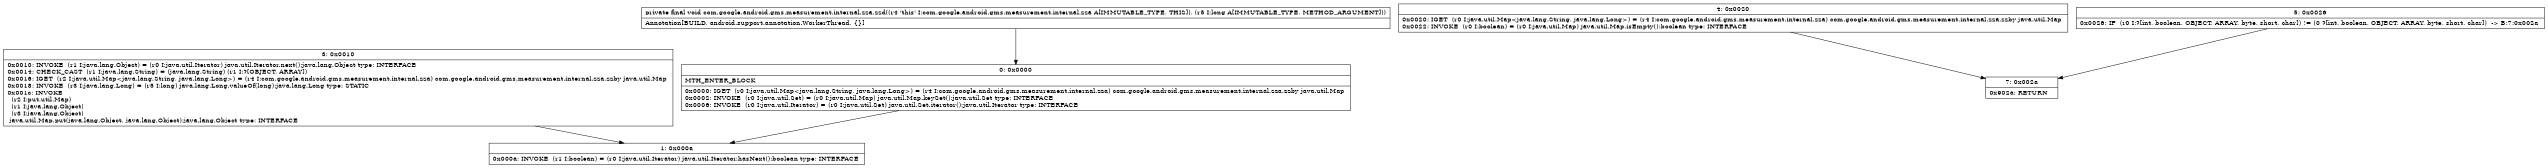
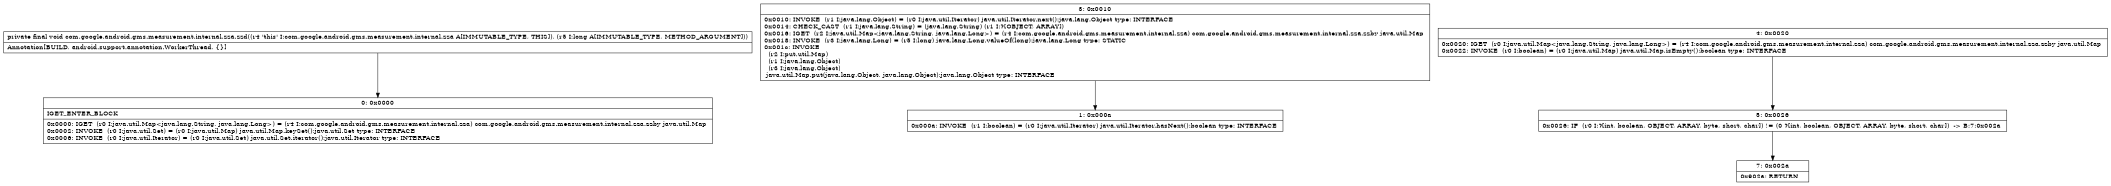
edge "4: 0x0020" -> "7: 0x002a": now "4: 0x0020" -> "5: 0x0026"
node "0: 0x0000": text "MTH_ENTER_BLOCK" -> "IGET_ENTER_BLOCK"
edge "0: 0x0000" -> "1: 0x000a": removed
